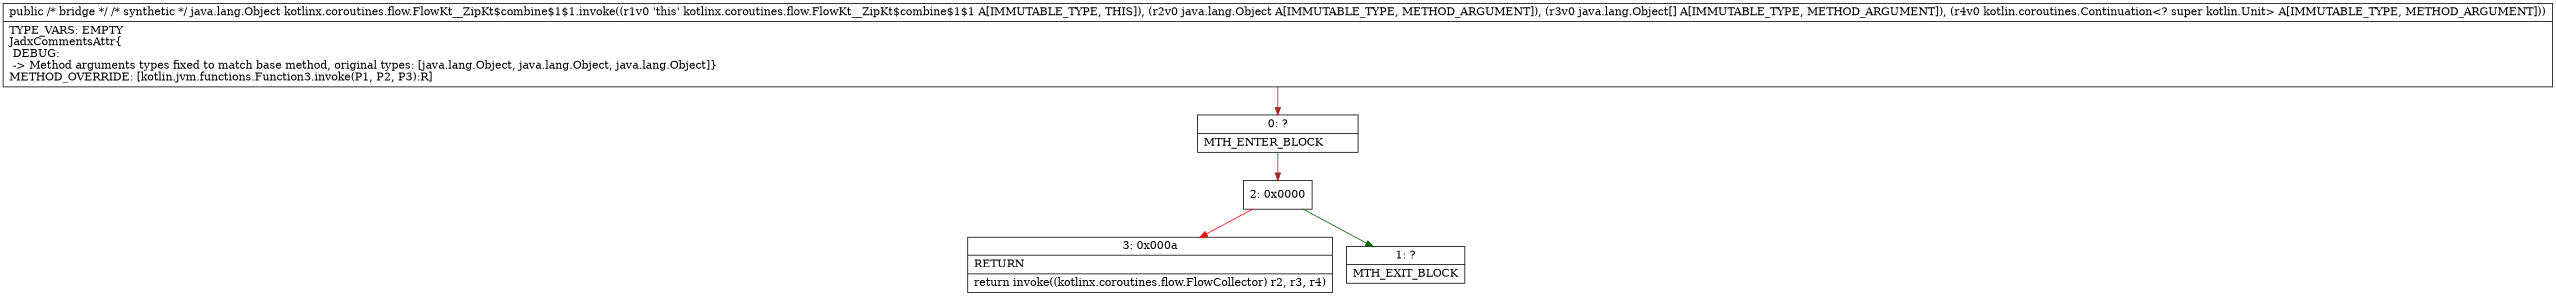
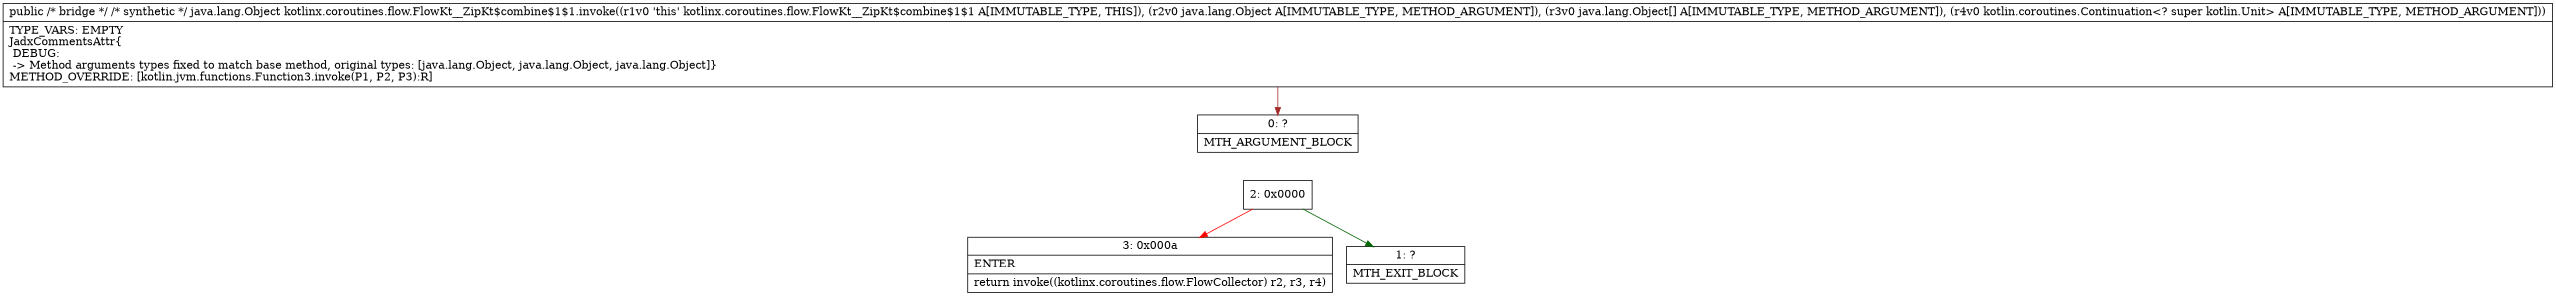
node "0: ?": text "MTH_ENTER_BLOCK" -> "MTH_ARGUMENT_BLOCK"
edge "0: ?" -> "2: 0x0000": removed
node "3: 0x000a": text "RETURN" -> "ENTER"
